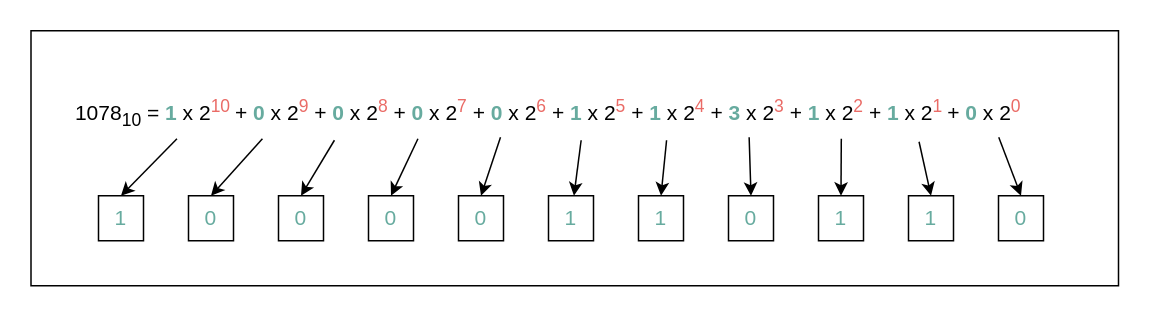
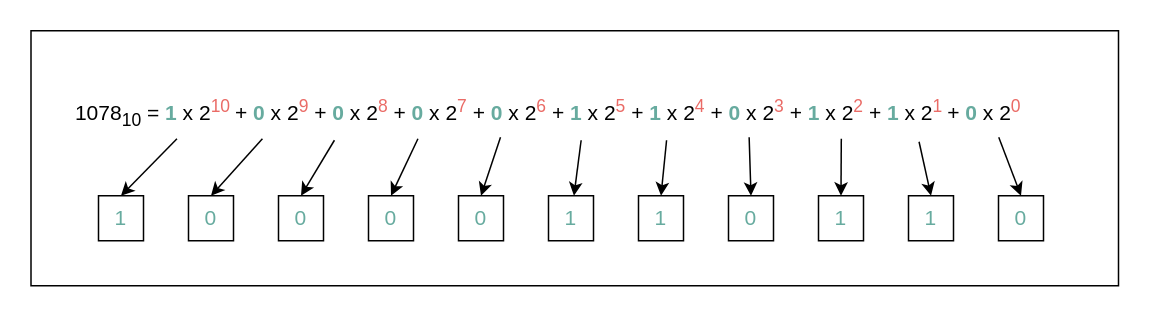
node "107810 = 1 x 210 + 0 x 29 + 0 x 28 + 0 x 27 + 0 x 26 + 1 x 25 + 1 x 24 + 3 x 23 + 1 x 22 + 1 x 21 + 0 x 20": label "107810 = 1 x 210 + 0 x 29 + 0 x 28 + 0 x 27 + 0 x 26 + 1 x 25 + 1 x 24 + 3 x 23 + 1 x 22 + 1 x 21 + 0 x 20" -> "107810 = 1 x 210 + 0 x 29 + 0 x 28 + 0 x 27 + 0 x 26 + 1 x 25 + 1 x 24 + 0 x 23 + 1 x 22 + 1 x 21 + 0 x 20"
